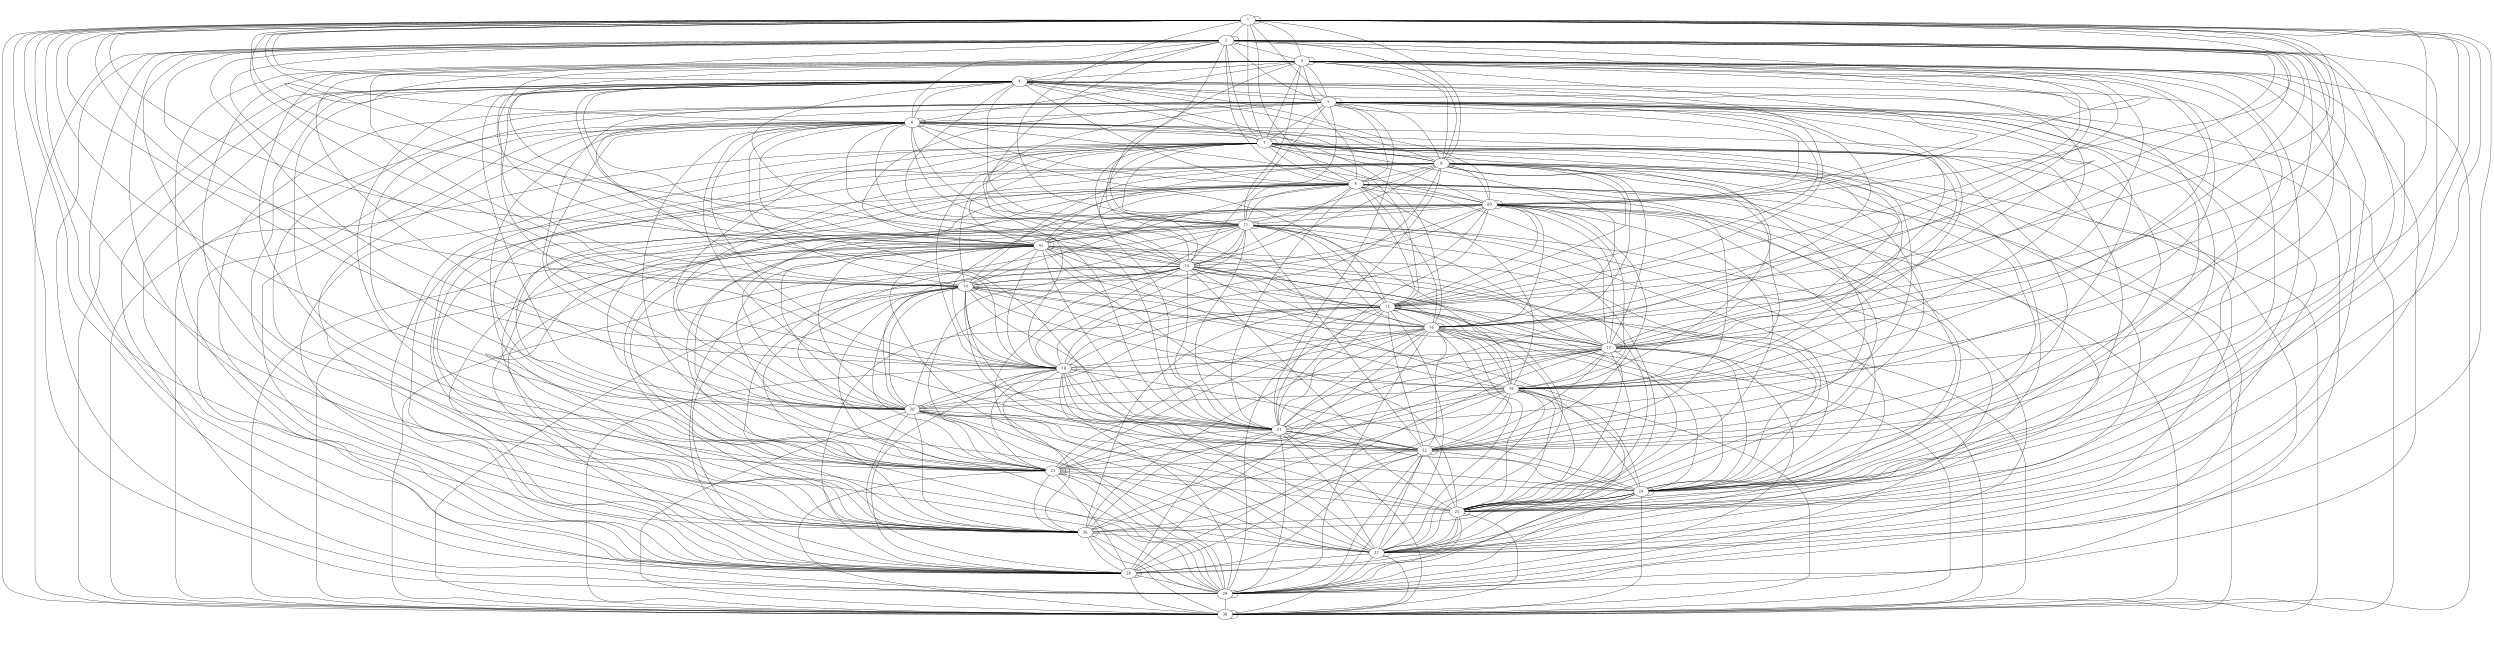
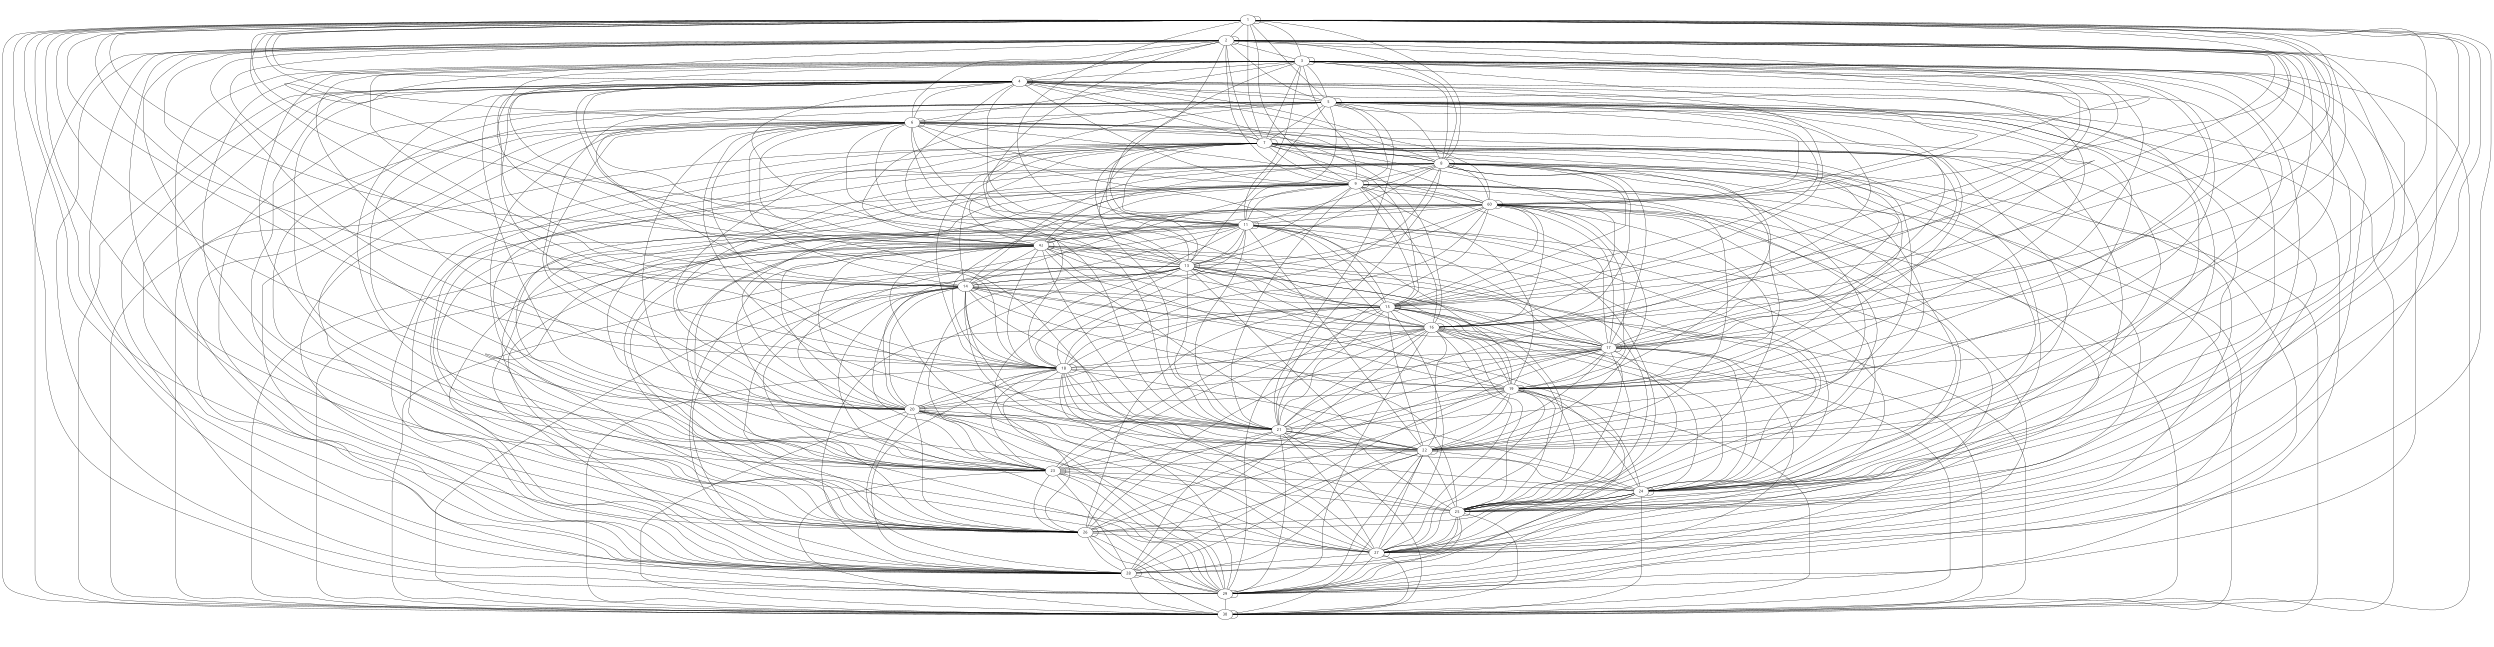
edge "21" -- "23": removed
